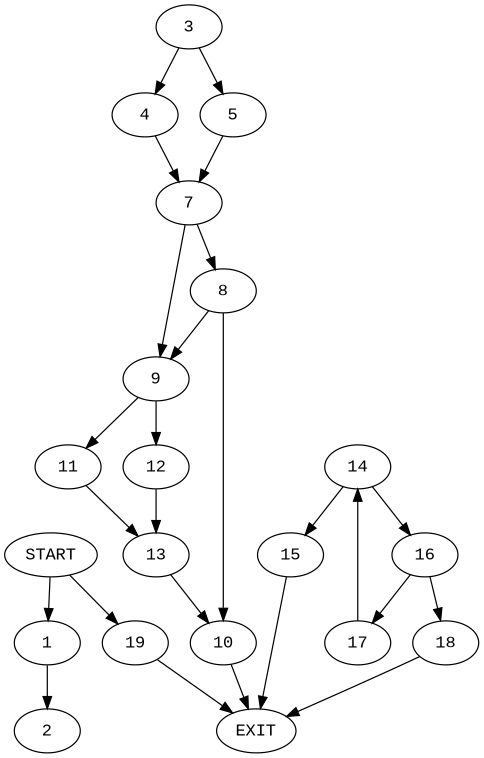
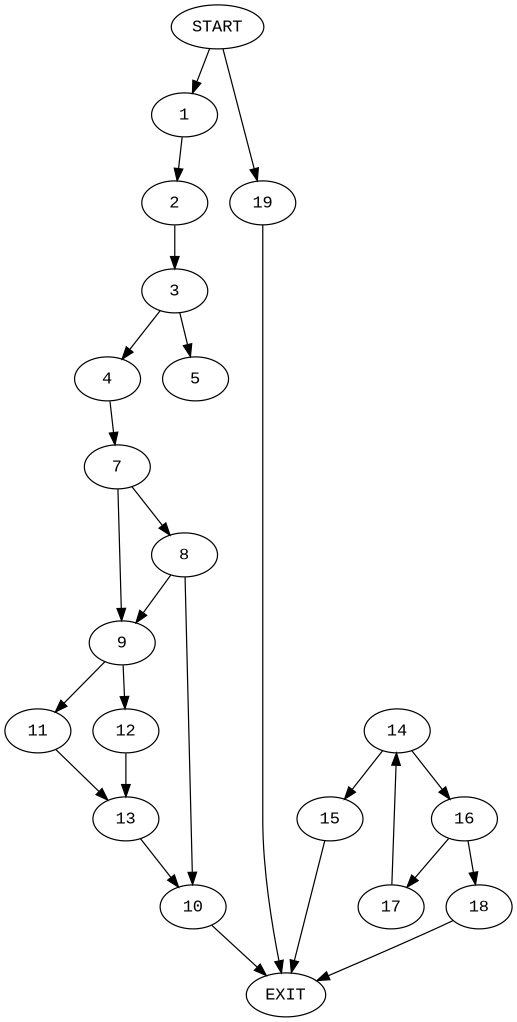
edge "5" -> "7": removed
edge "2" -> "3": added
